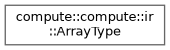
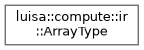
node "compute::compute::ir ::ArrayType": label "compute::compute::ir ::ArrayType" -> "luisa::compute::ir ::ArrayType"
